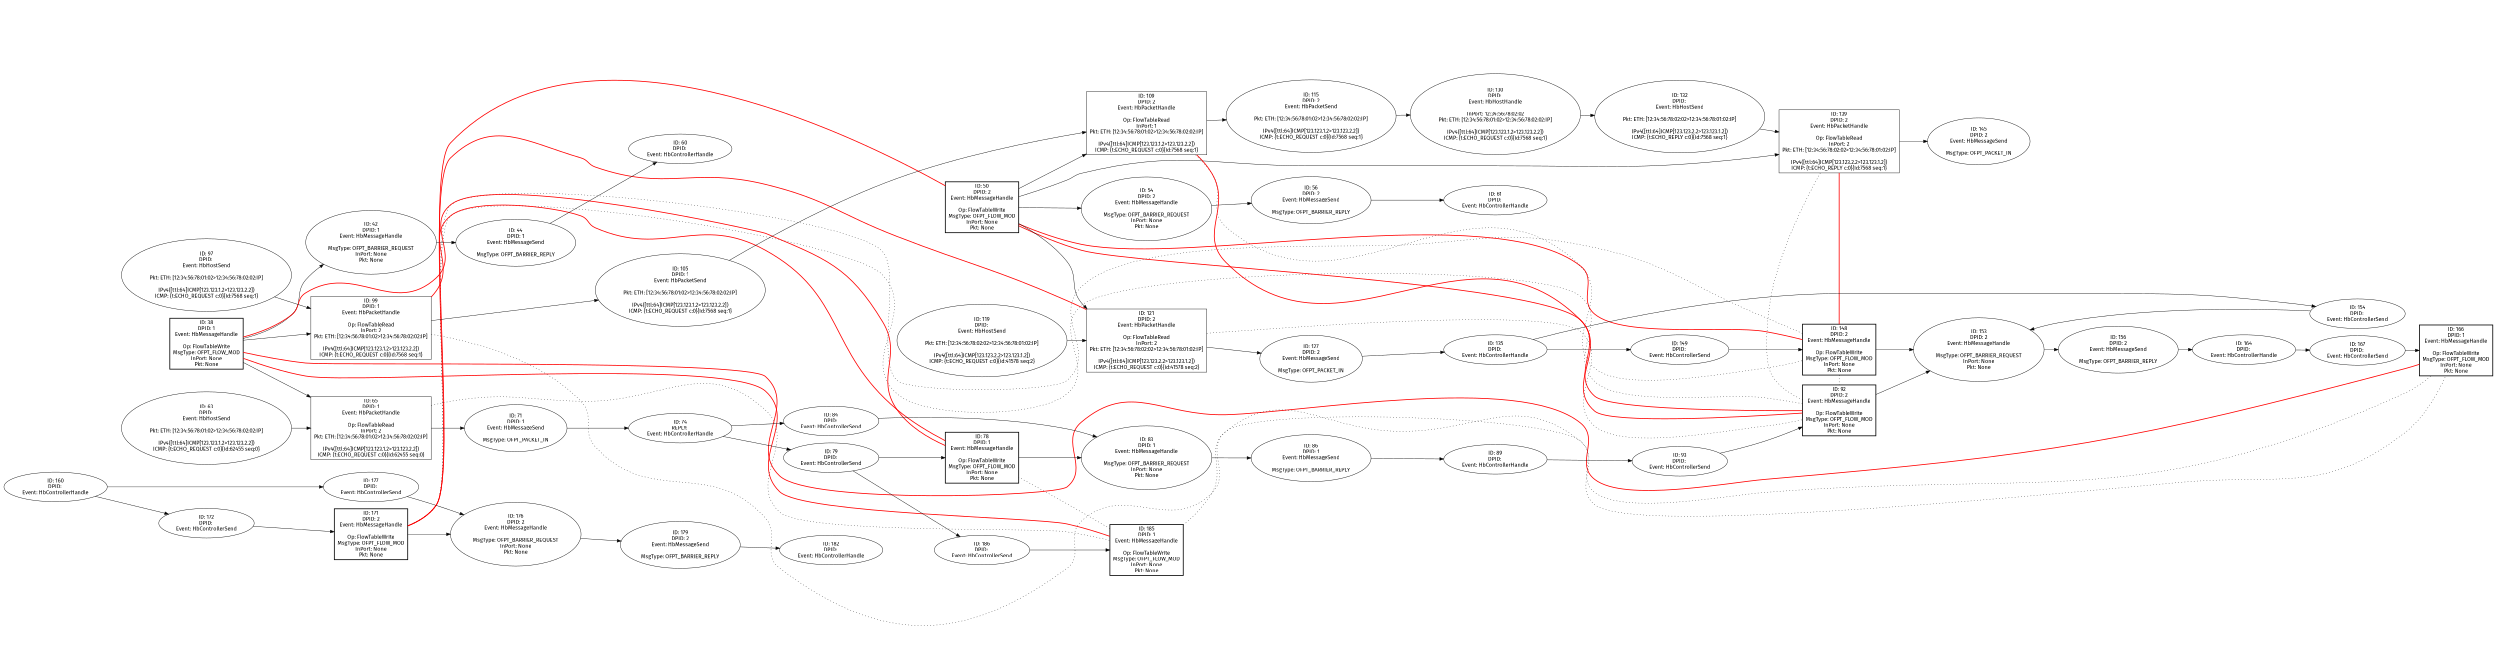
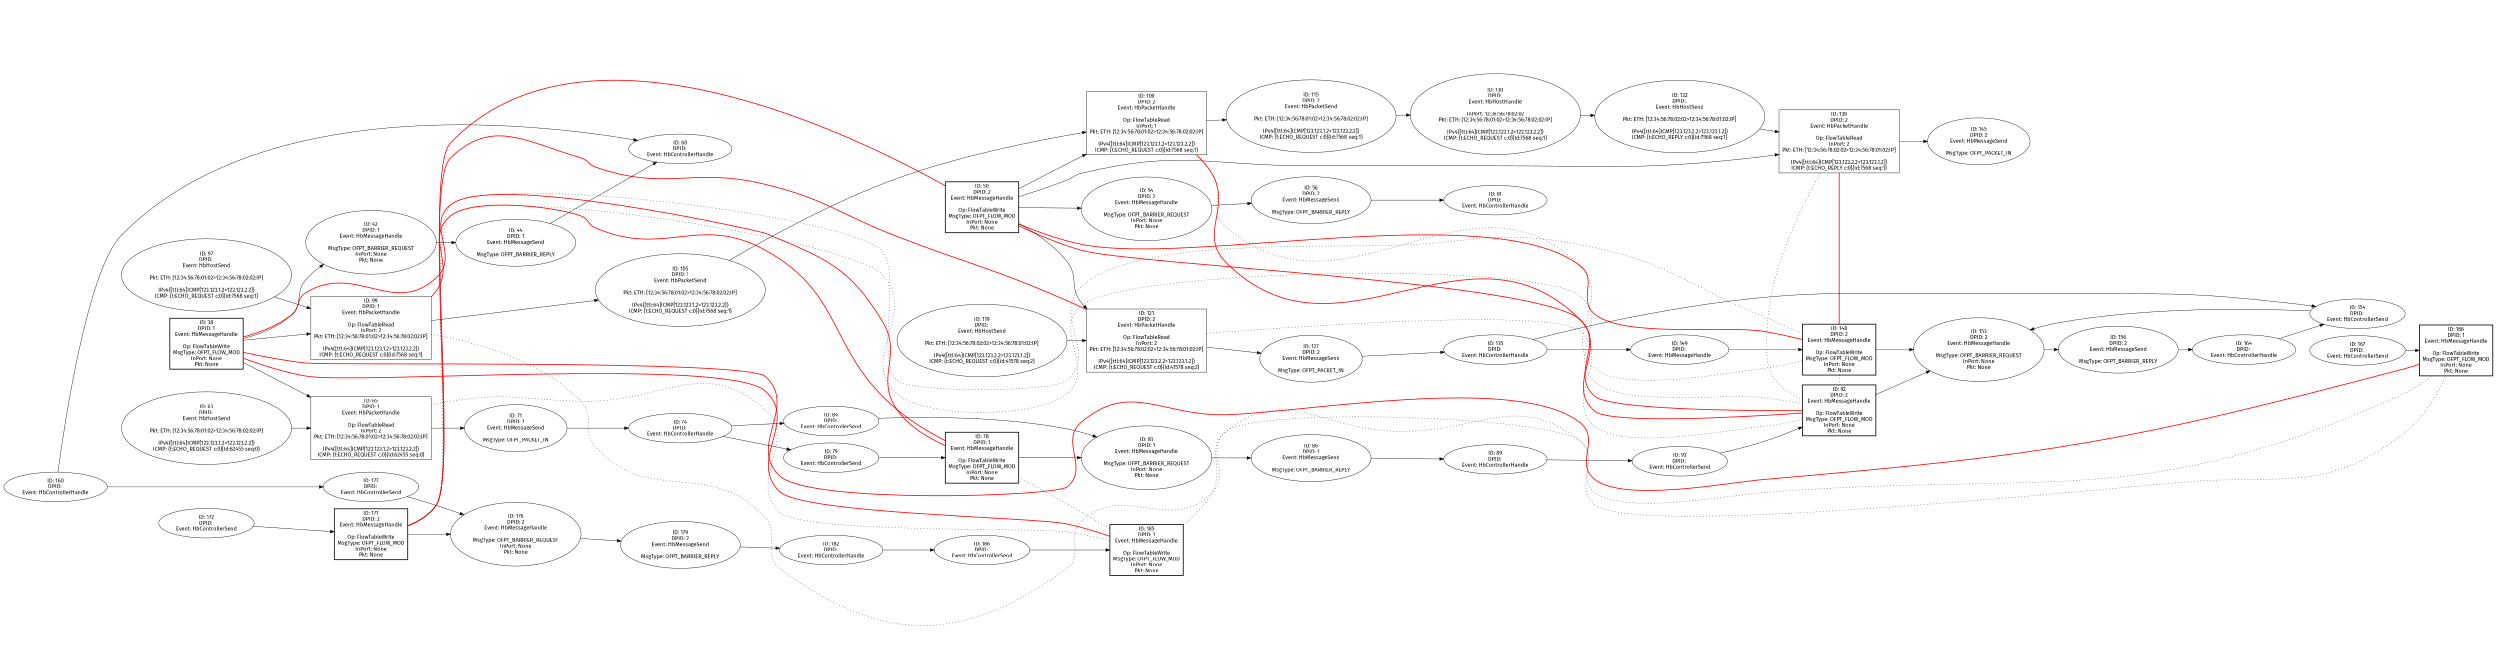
node "ID: 149 DPID: Event: HbControllerSend": label "ID: 149 DPID: Event: HbControllerSend" -> "ID: 149 DPID: Event: HbMessageHandle"
edge "ID: 164 DPID: Event: HbControllerHandle" -> "ID: 167 DPID: Event: HbControllerSend": now "ID: 164 DPID: Event: HbControllerHandle" -> "ID: 154 DPID: Event: HbControllerSend"
node "ID: 74 REPLY: Event: HbControllerHandle": label "ID: 74 REPLY: Event: HbControllerHandle" -> "ID: 74 DPID: Event: HbControllerHandle"
edge "ID: 79 DPID: Event: HbControllerSend" -> "ID: 186 DPID: Event: HbControllerSend": now "ID: 182 DPID: Event: HbControllerHandle" -> "ID: 186 DPID: Event: HbControllerSend"
edge "ID: 160 DPID: Event: HbControllerHandle" -> "ID: 172 DPID: Event: HbControllerSend": now "ID: 160 DPID: Event: HbControllerHandle" -> "ID: 60 DPID: Event: HbControllerHandle"
